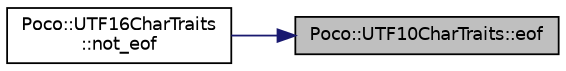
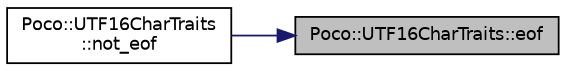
node "Poco::UTF10CharTraits::eof": label "Poco::UTF10CharTraits::eof" -> "Poco::UTF16CharTraits::eof"
